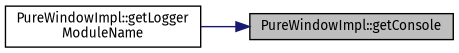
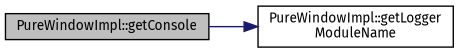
edge "PureWindowImpl::getLogger ModuleName" -> "PureWindowImpl::getConsole": reversed
